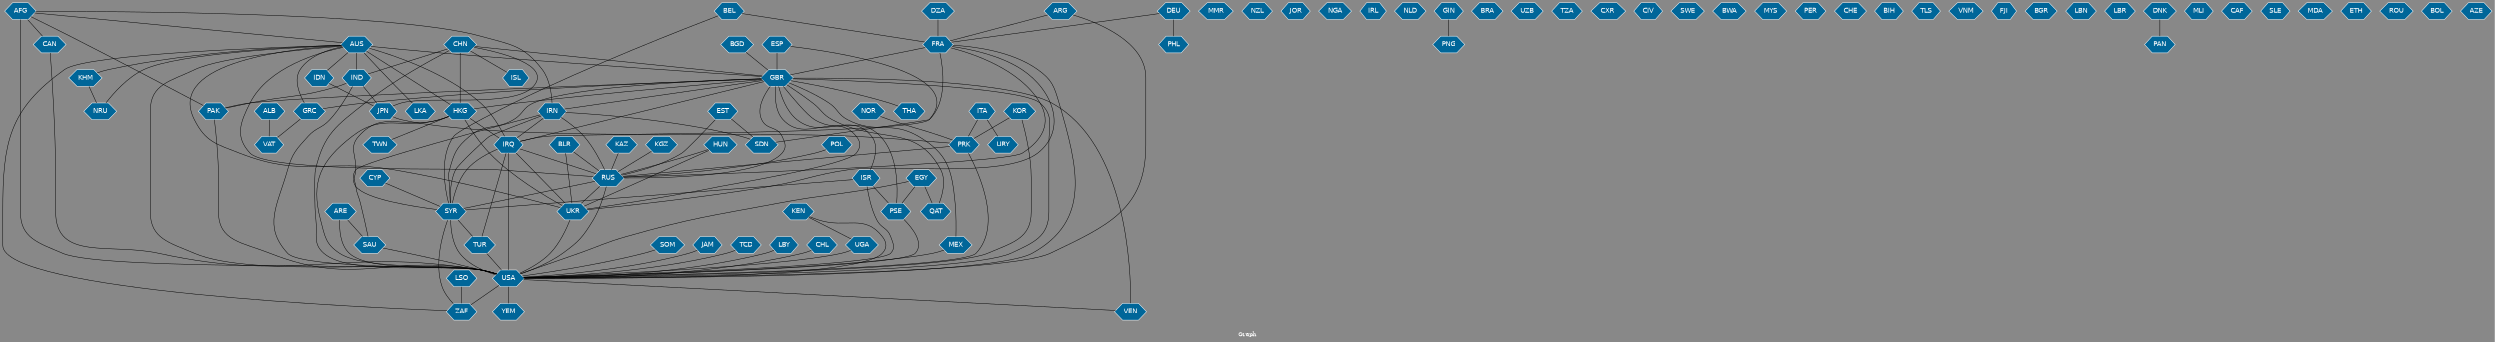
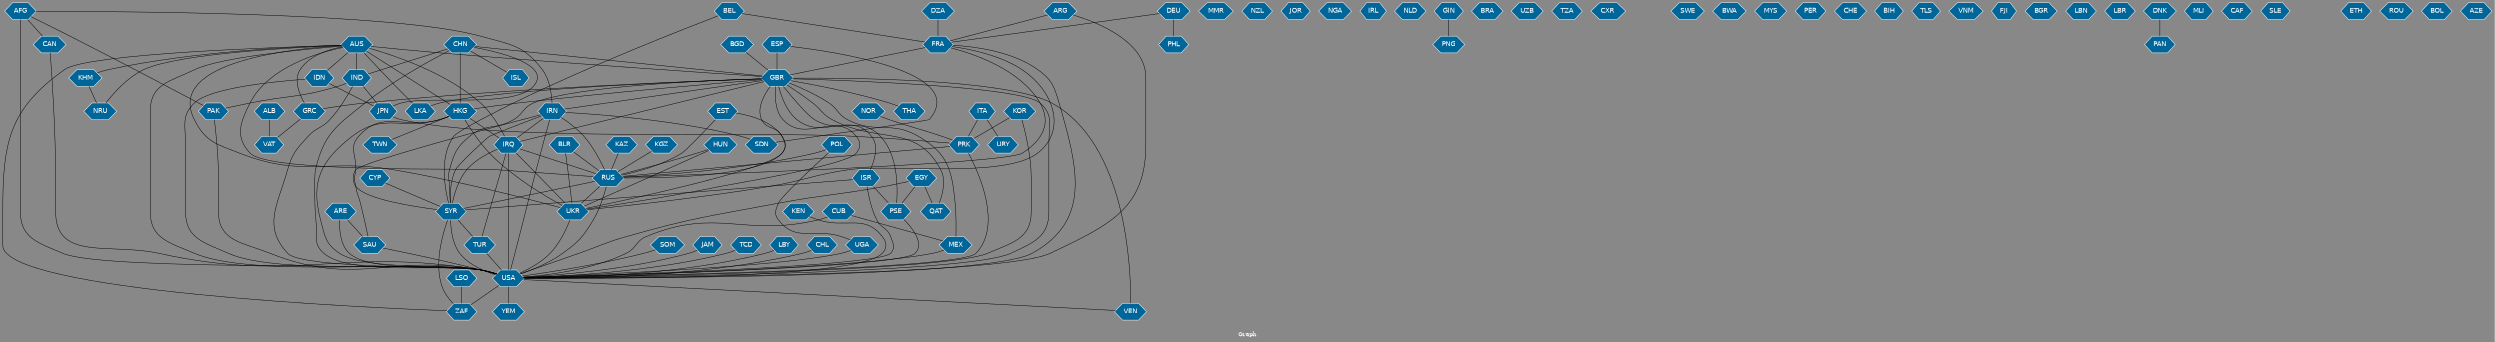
node "CIV": removed
node "MDA": removed
edge "AFG" -- "AUS": removed
edge "GBR" -- "PAK": now "GBR" -- "LKA"
edge "EST" -- "SDN": now "EST" -- "UKR"
edge "FRA" -- "IRQ": removed
edge "IRN" -- "USA": added
node "CUB": added
edge "KEN" -- "UGA": now "POL" -- "UGA"
edge "IDN" -- "USA": added
